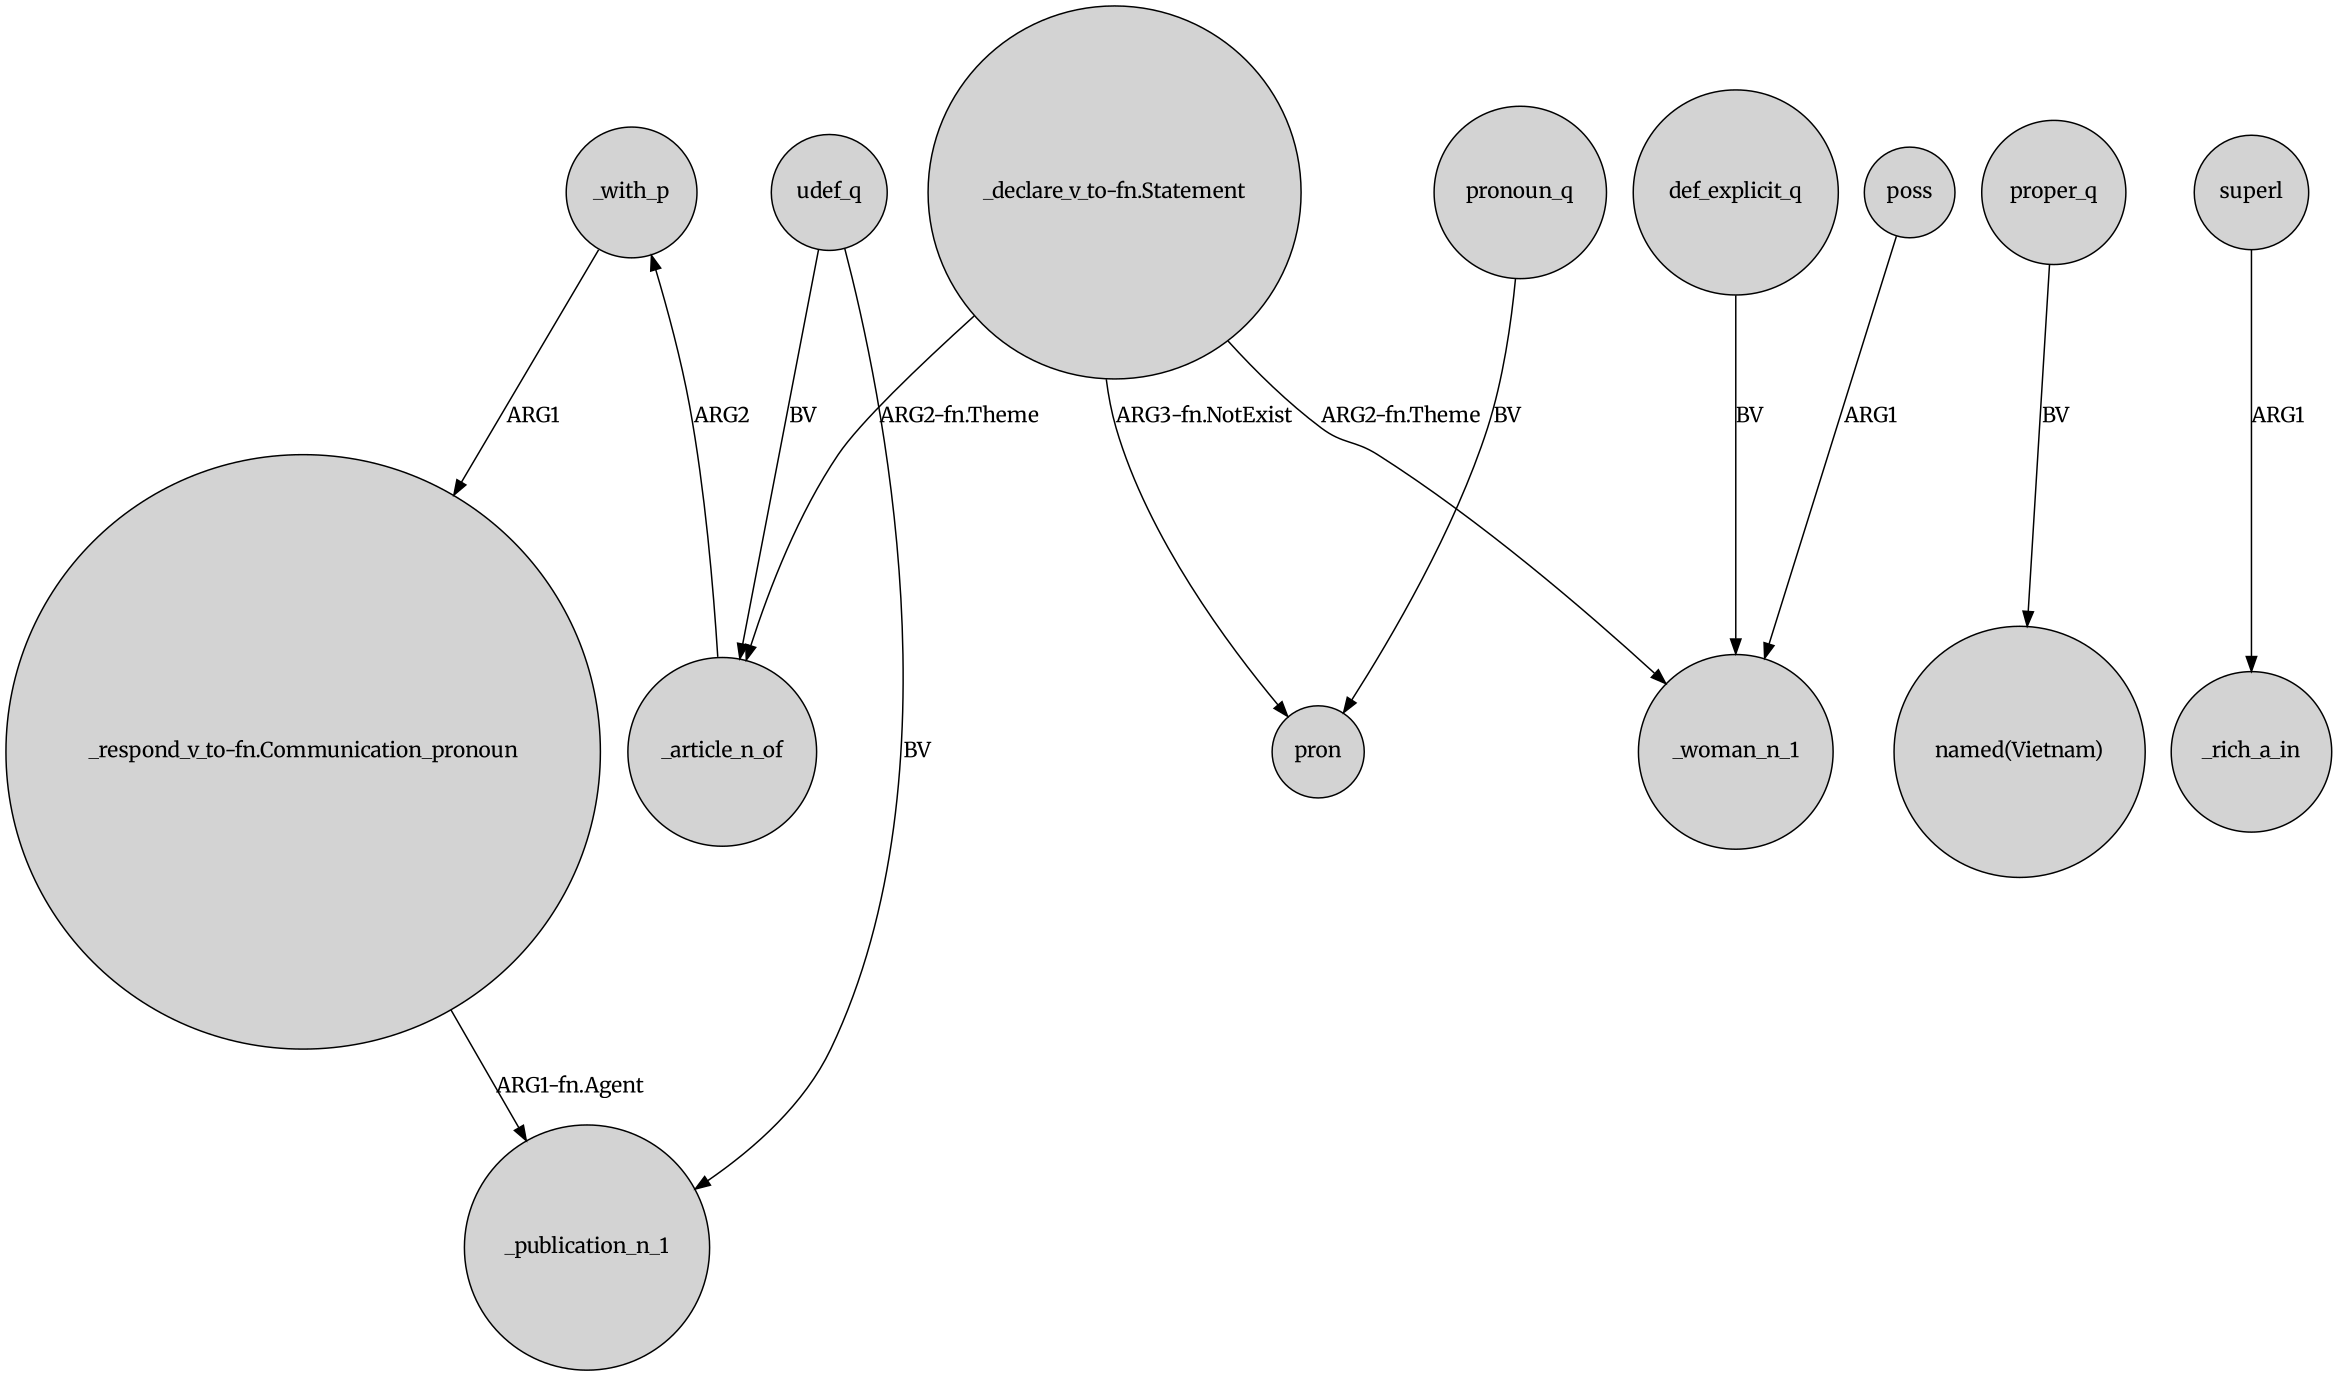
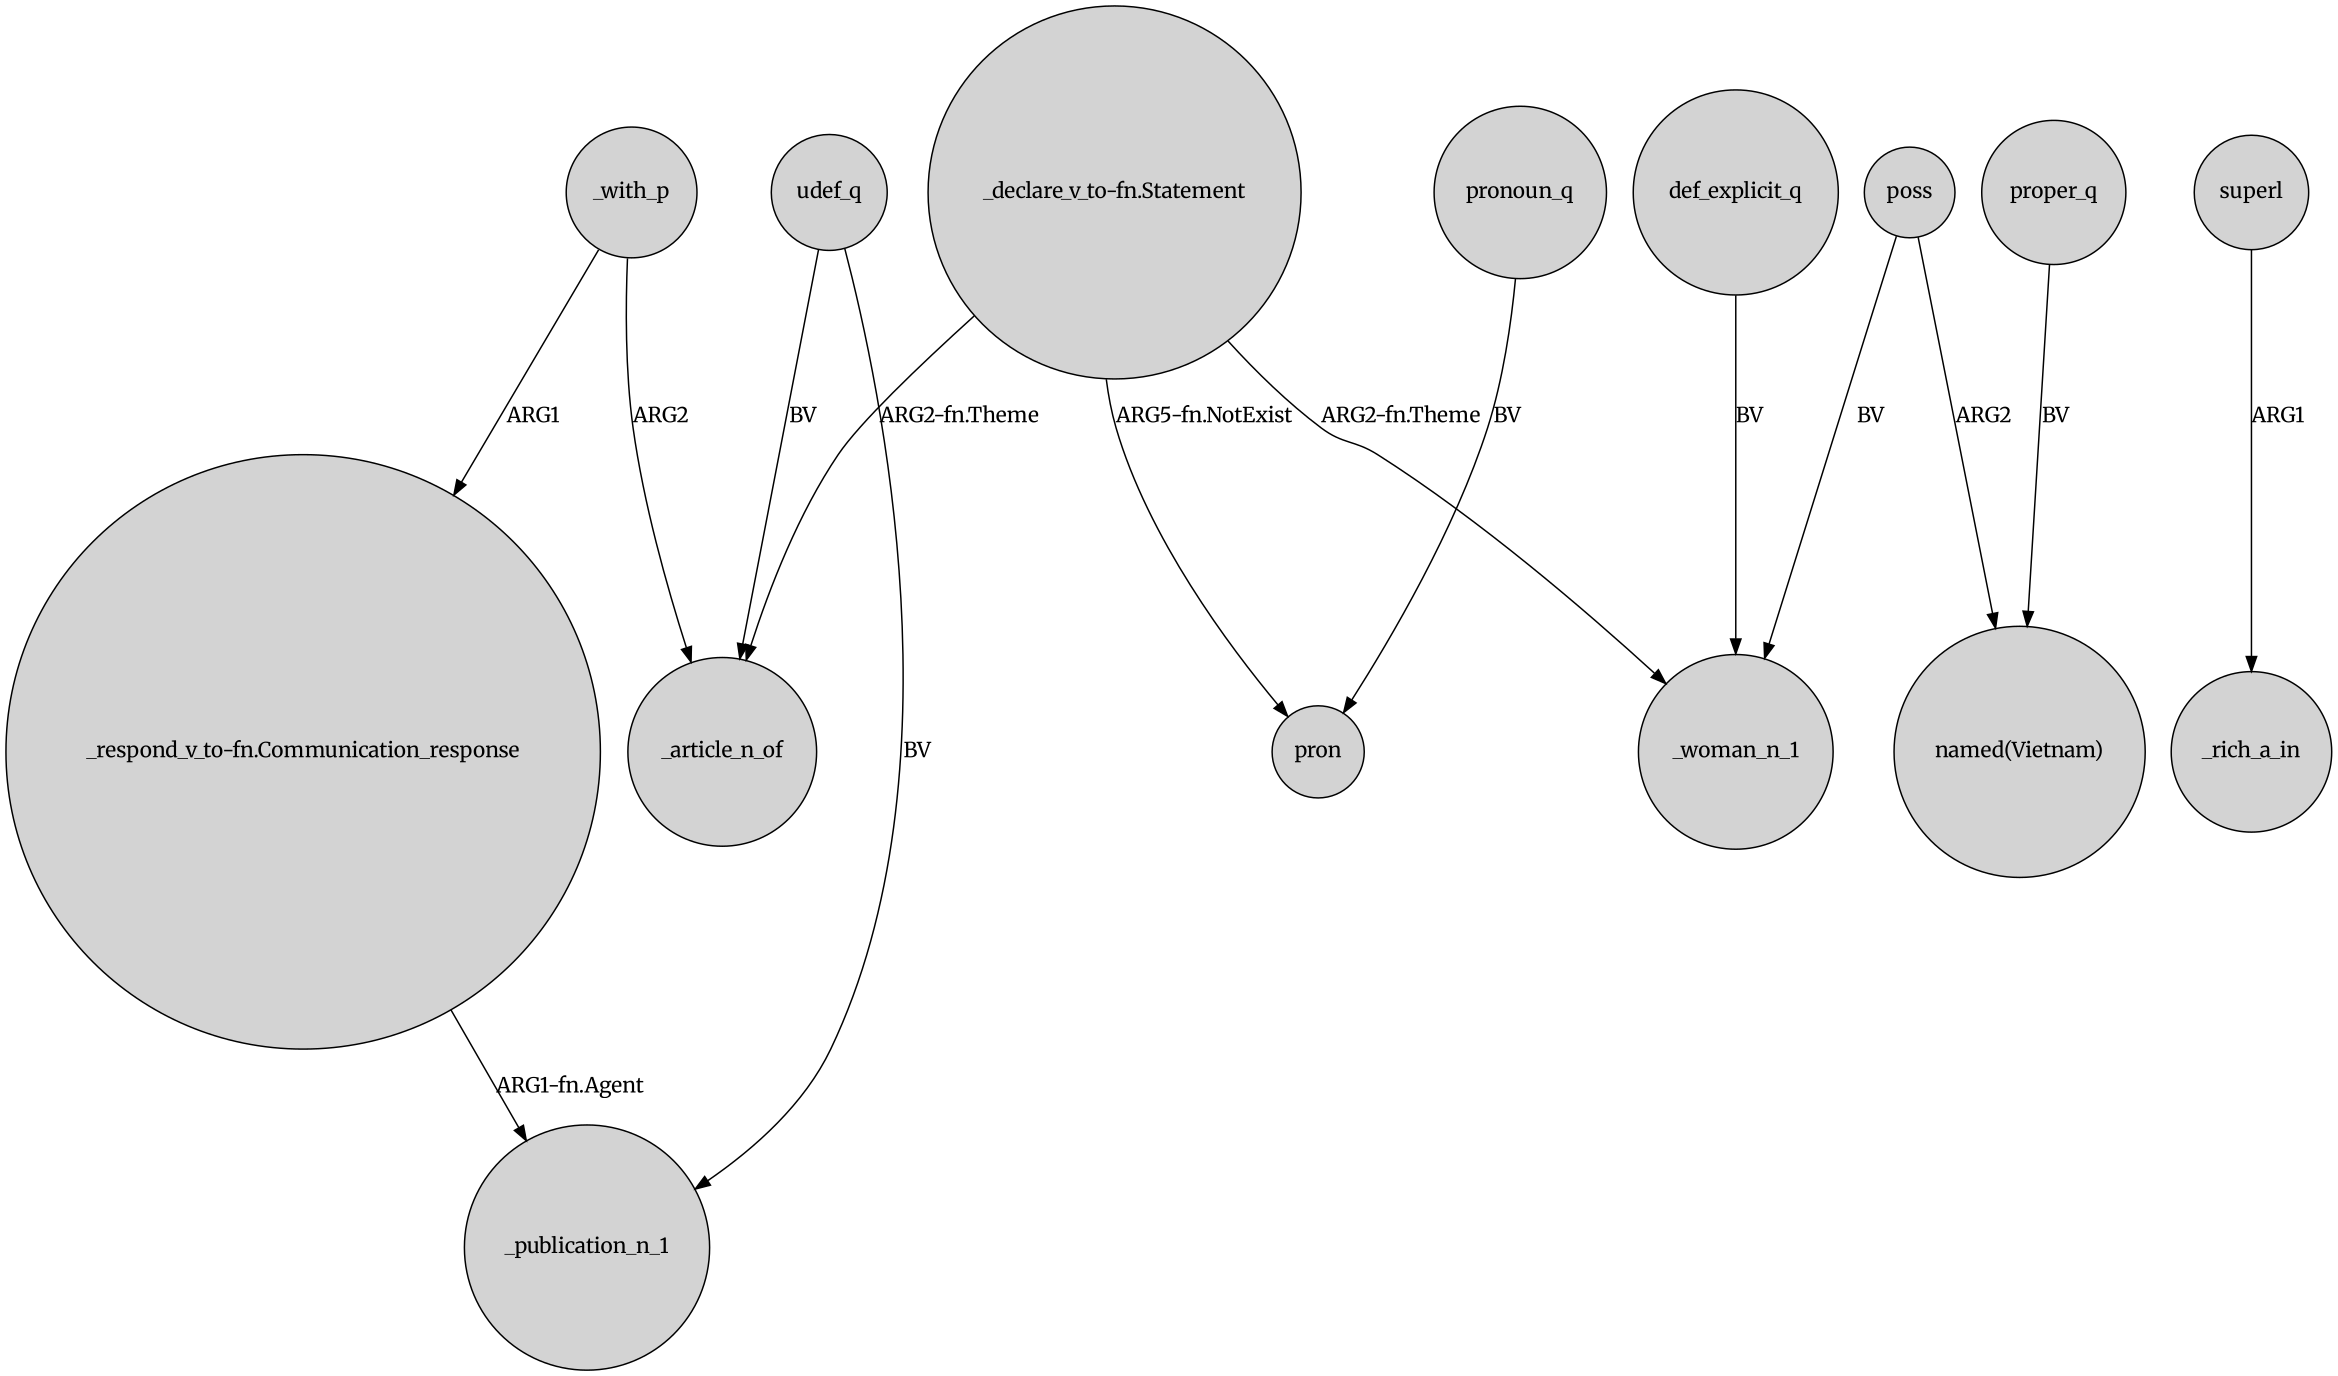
edge "_declare_v_to-fn.Statement" -> "pron": label "ARG3-fn.NotExist" -> "ARG5-fn.NotExist"
edge "poss" -> "_woman_n_1": label "ARG1" -> "BV"
edge "poss" -> "named(Vietnam)": added, label "ARG2"
edge "_article_n_of" -> "_with_p": reversed
node "_respond_v_to-fn.Communication_pronoun": label "_respond_v_to-fn.Communication_pronoun" -> "_respond_v_to-fn.Communication_response"
